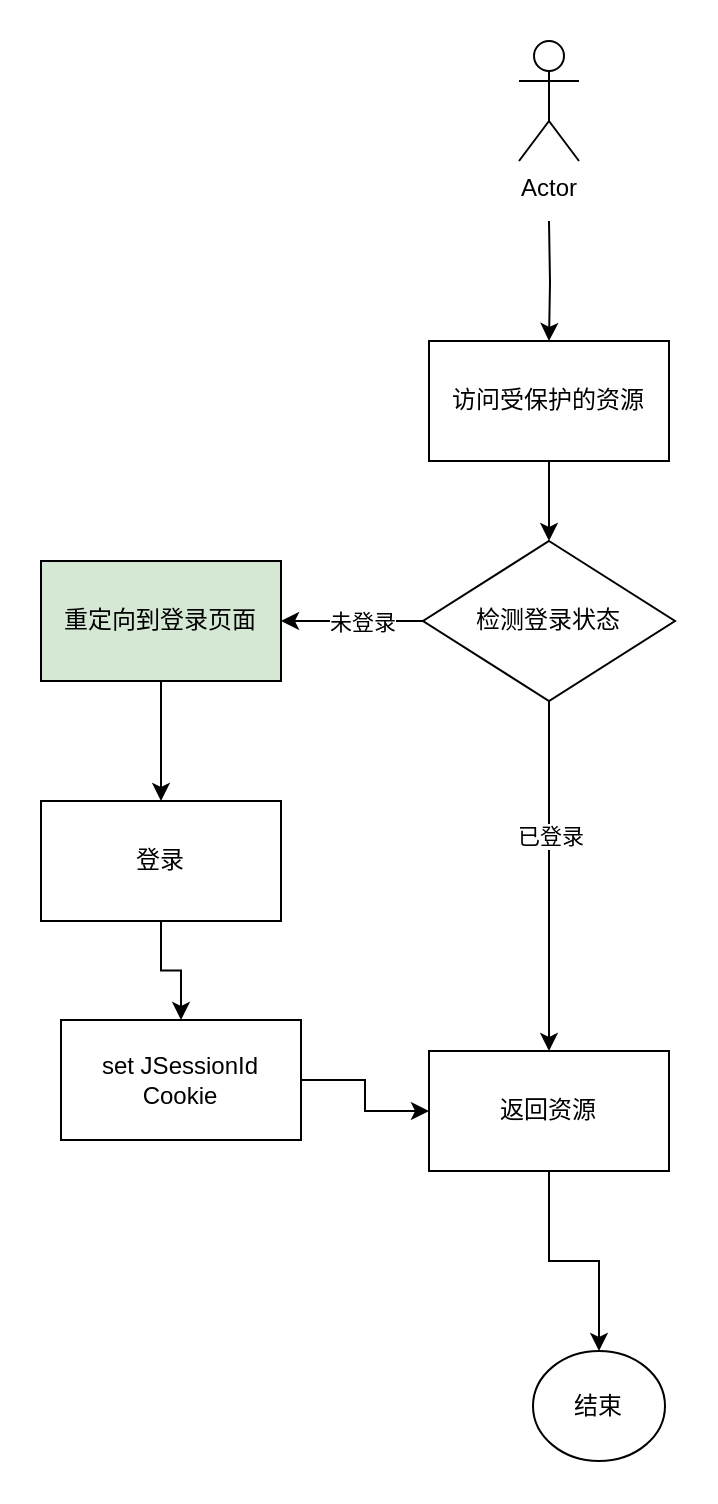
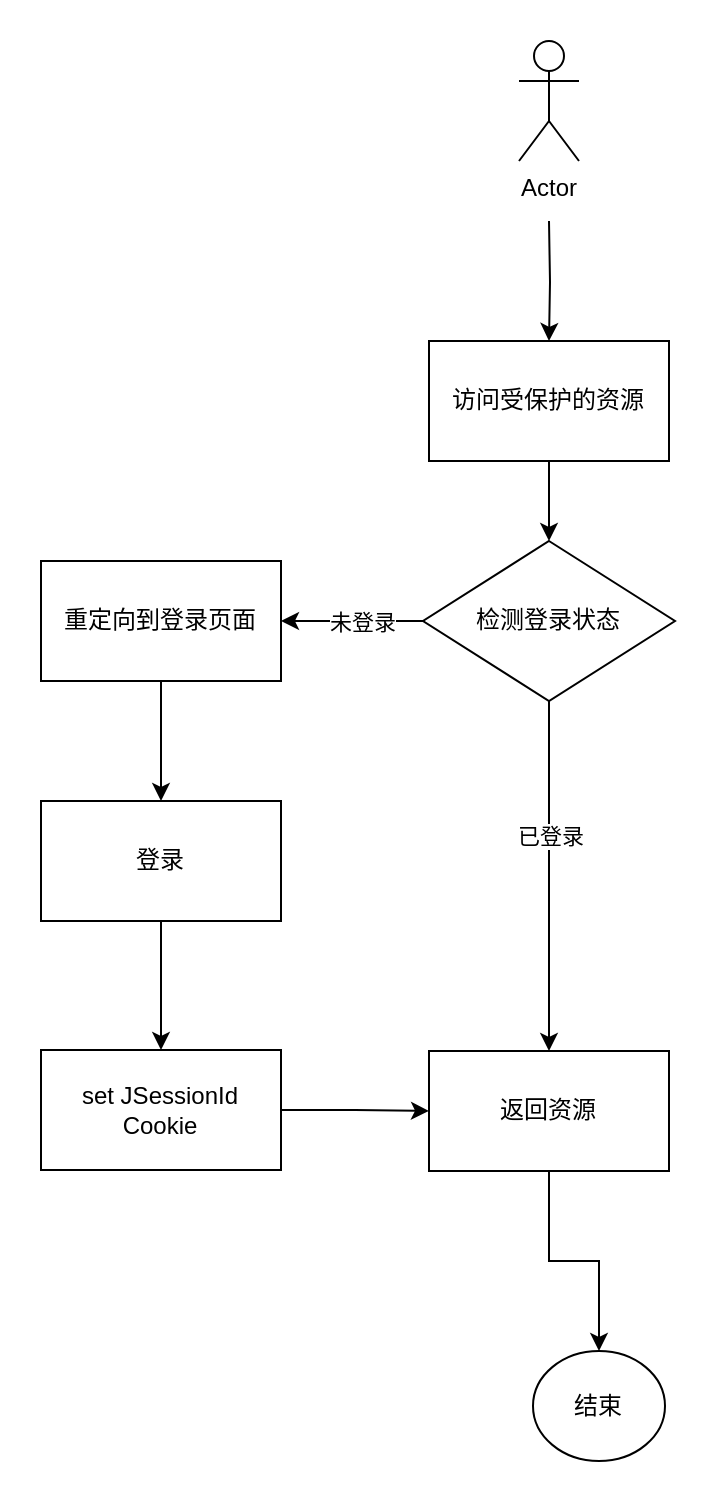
node "重定向到登录页面": fillcolor #d5e8d4 -> #ffffff
node "set JSessionId Cookie": moved (181, 1080) -> (161, 1110)
